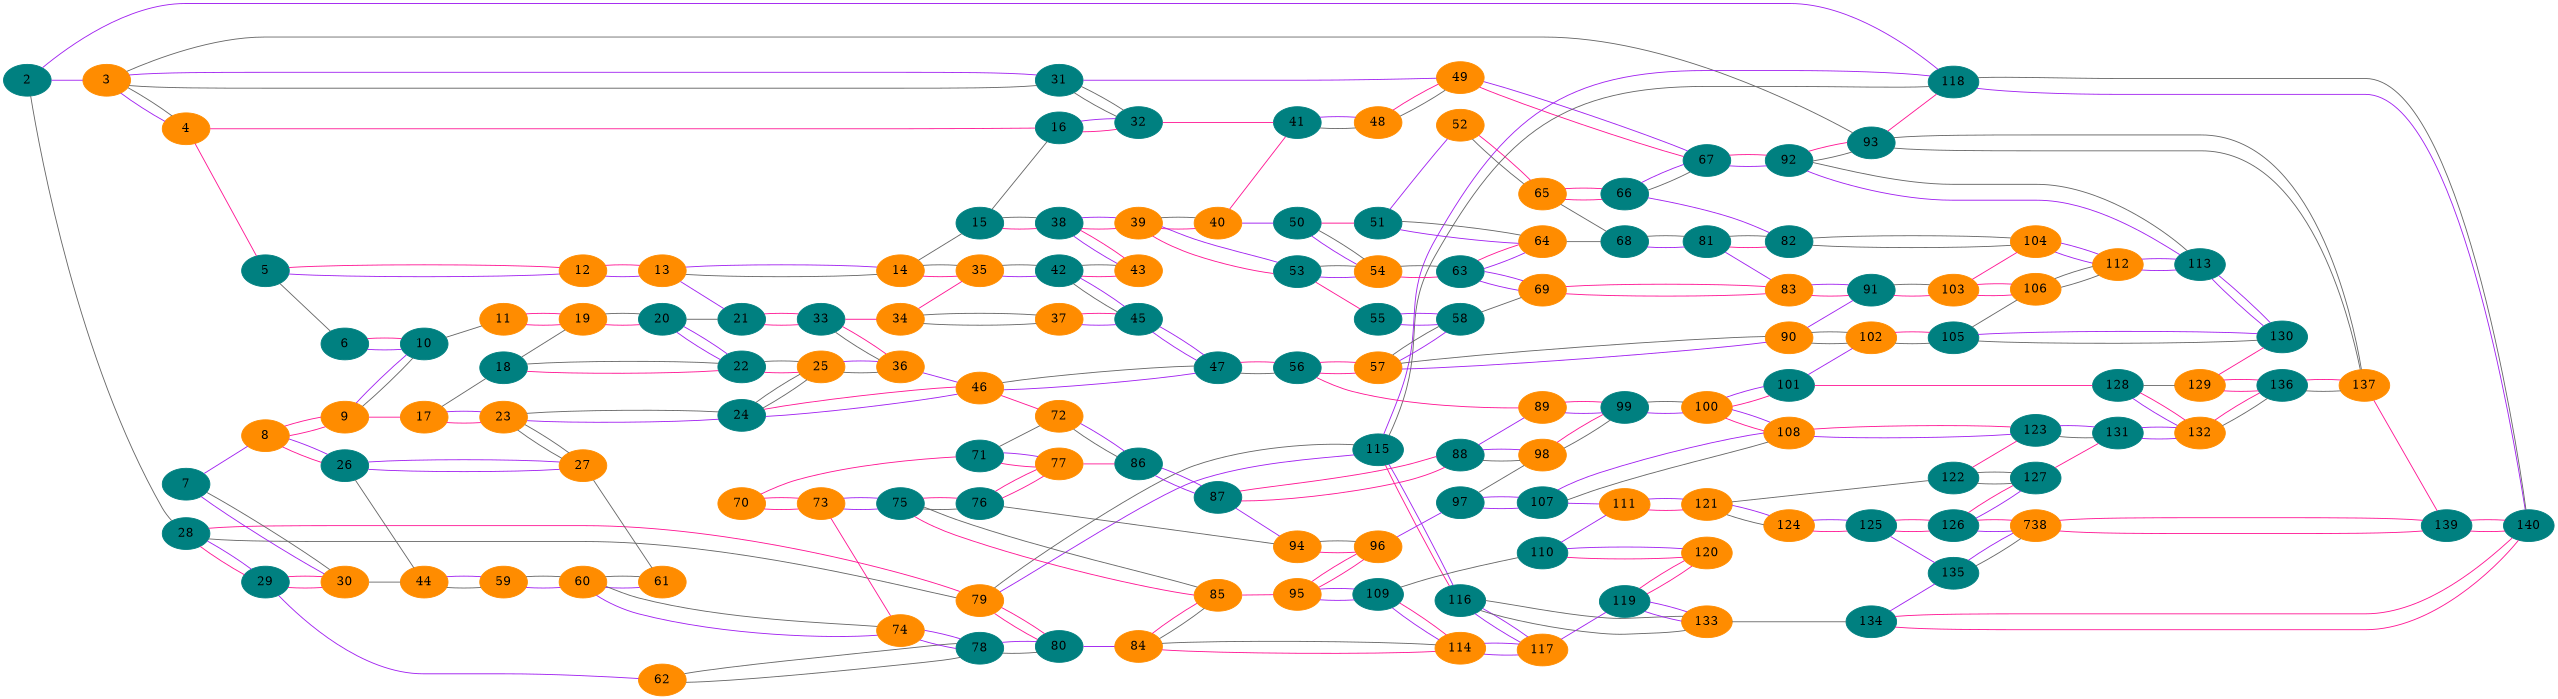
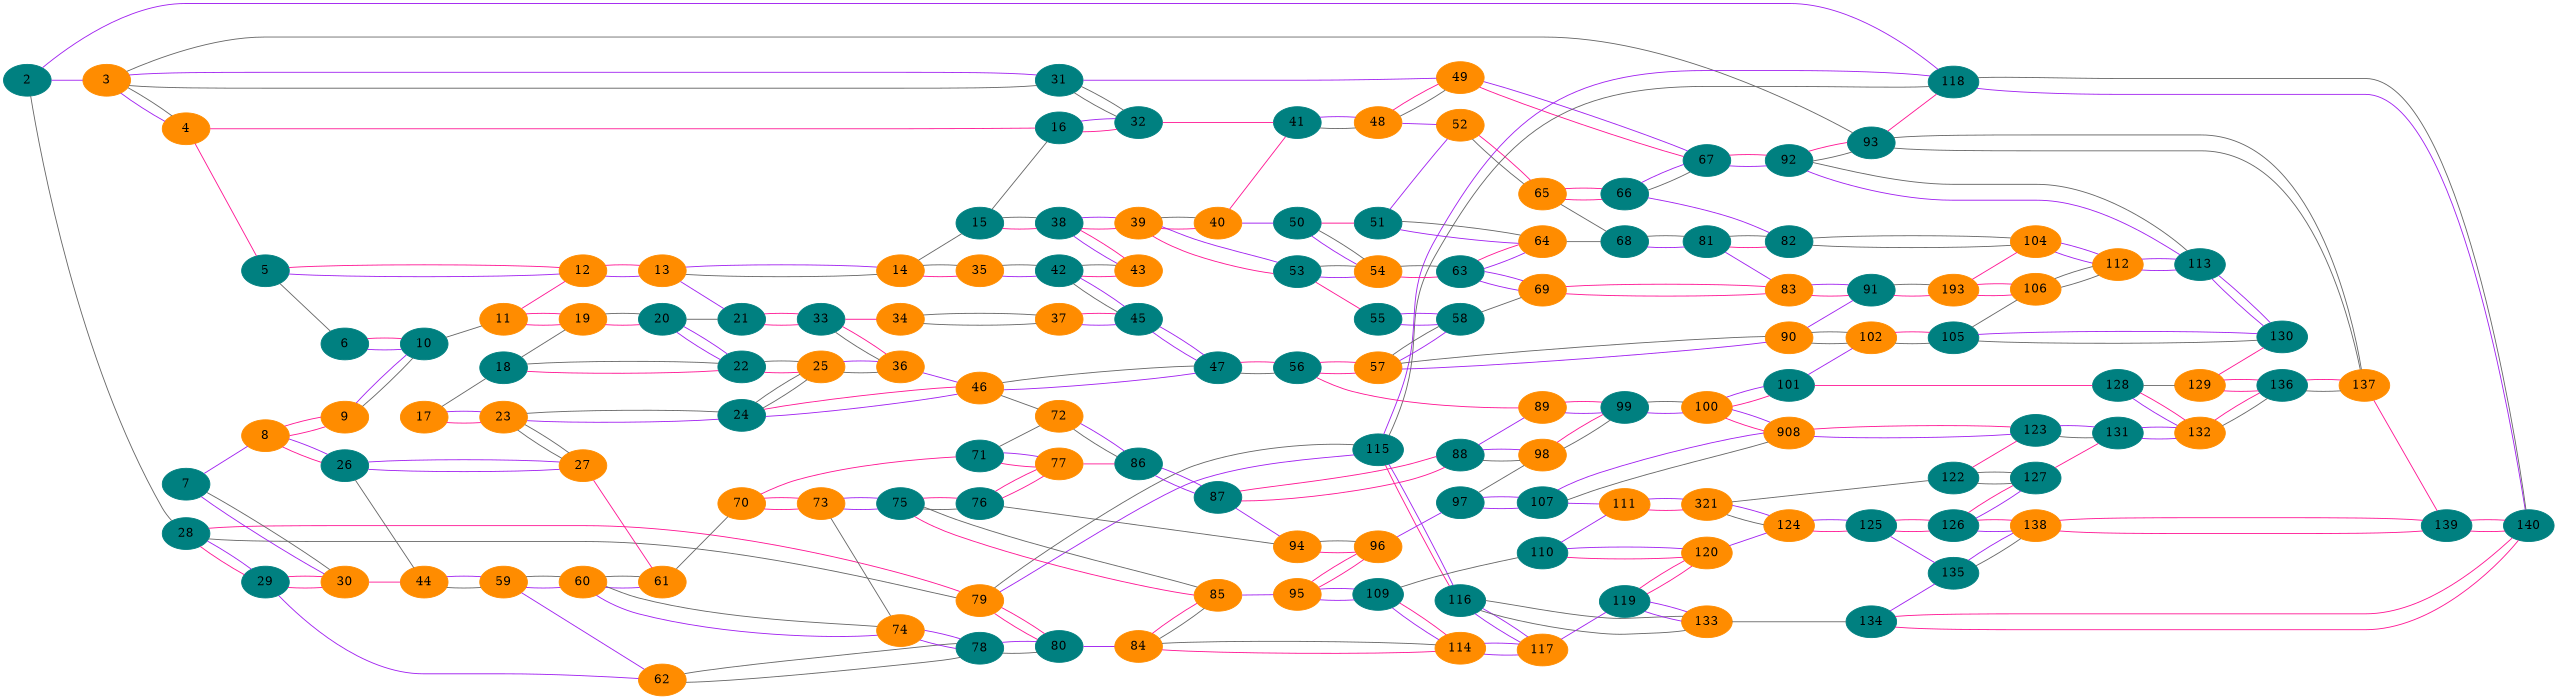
edge "48" -- "52": added
node "103": label "103" -> "193"
edge "12" -- "11": added
edge "35" -- "34": removed
edge "46" -- "72": color deeppink -> gray40
edge "9" -- "17": removed
node "108": label "108" -> "908"
node "121": label "121" -> "321"
edge "27" -- "61": color gray40 -> deeppink
node "738": label "738" -> "138"
edge "124" -- "120": added
edge "70" -- "61": added
edge "73" -- "74": color deeppink -> gray40
edge "30" -- "44": color gray40 -> deeppink
edge "95" -- "85": color deeppink -> purple
edge "59" -- "62": added
